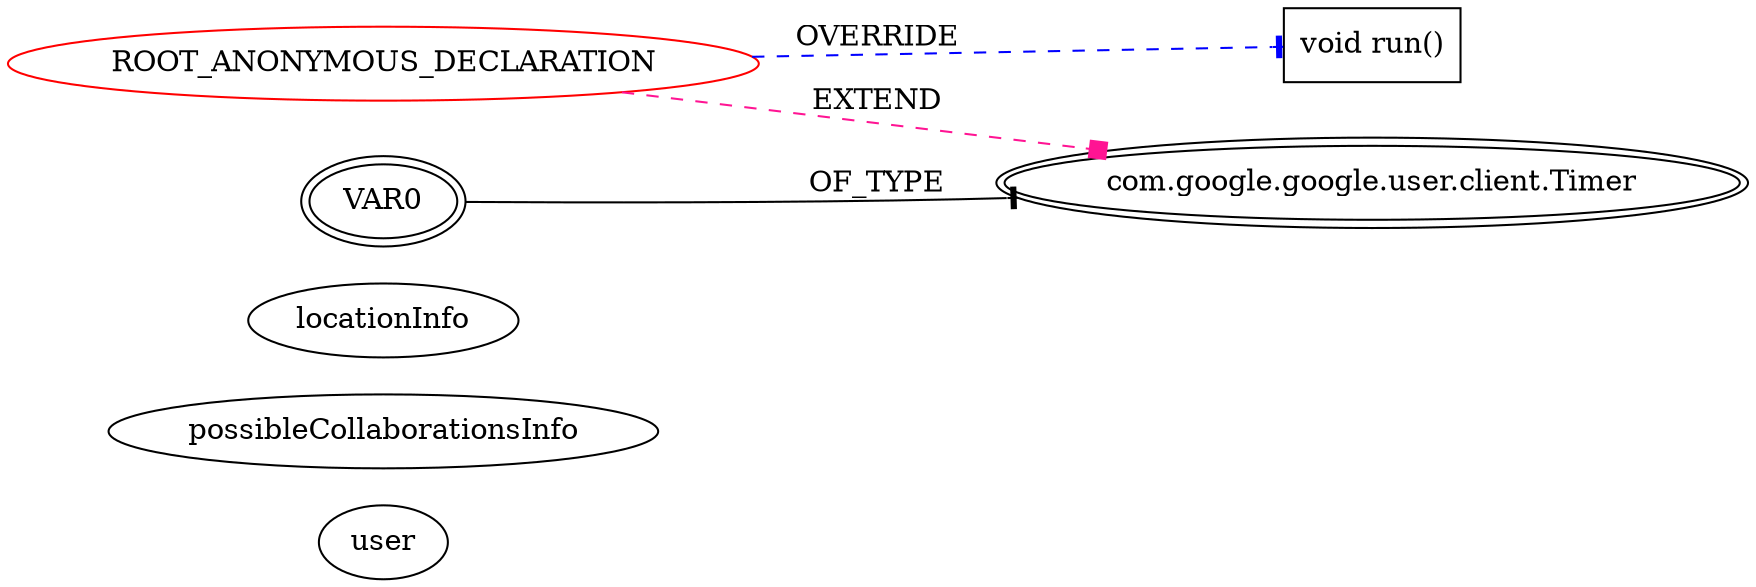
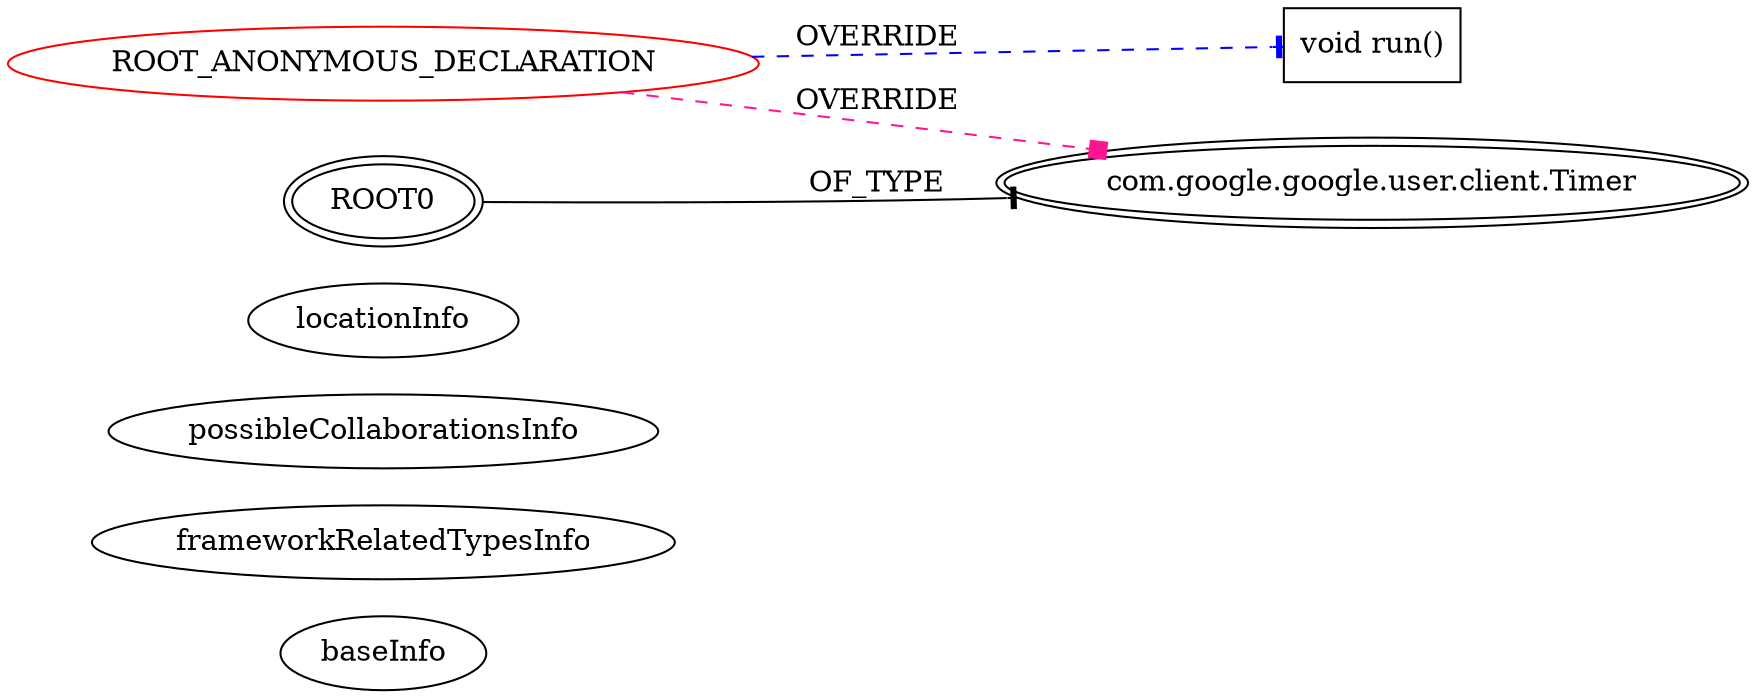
edge "ROOT_ANONYMOUS_DECLARATION" -> "com.google.google.user.client.Timer": label "EXTEND" -> "OVERRIDE"
node "VAR0": label "VAR0" -> "ROOT0"
node "frameworkRelatedTypesInfo": added
node "user": label "user" -> "baseInfo"
